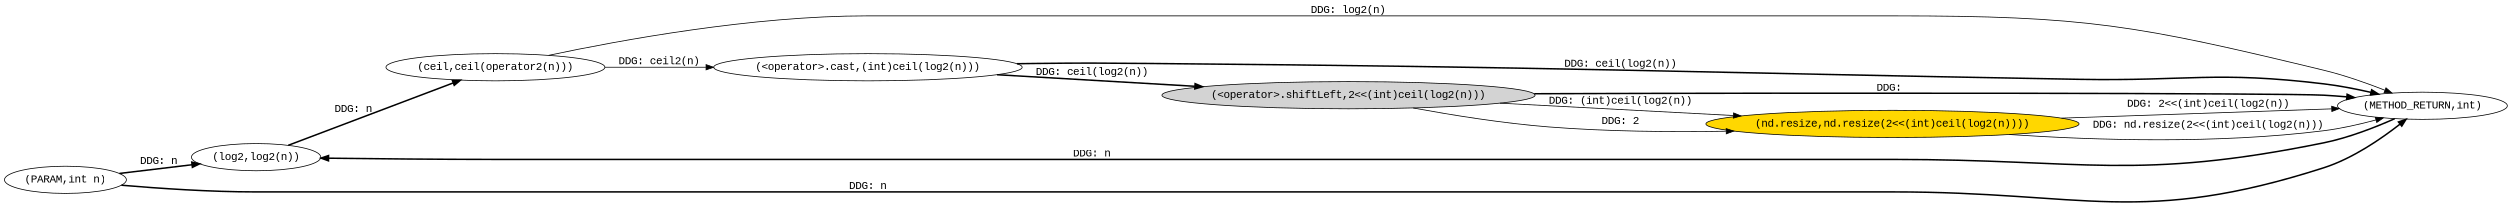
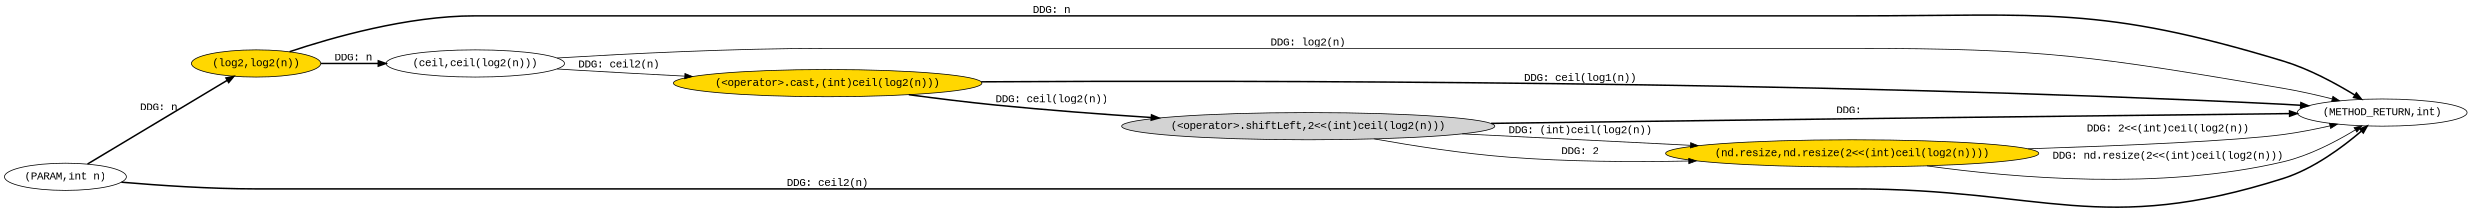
edge "(<operator>.cast,(int)ceil(log2(n)))" -> "(METHOD_RETURN,int)": label "DDG: ceil(log2(n))" -> "DDG: ceil(log1(n))"
node "(ceil,ceil(operator2(n)))": label "(ceil,ceil(operator2(n)))" -> "(ceil,ceil(log2(n)))"
node "(<operator>.cast,(int)ceil(log2(n)))": fillcolor white -> gold
node "(log2,log2(n))": fillcolor white -> gold
edge "(METHOD_RETURN,int)" -> "(log2,log2(n))": reversed
edge "(PARAM,int n)" -> "(METHOD_RETURN,int)": label "DDG: n" -> "DDG: ceil2(n)"
